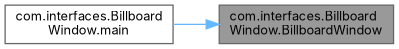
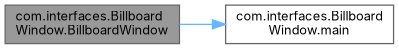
edge "com.interfaces.Billboard Window.main" -> "com.interfaces.Billboard Window.BillboardWindow": reversed
